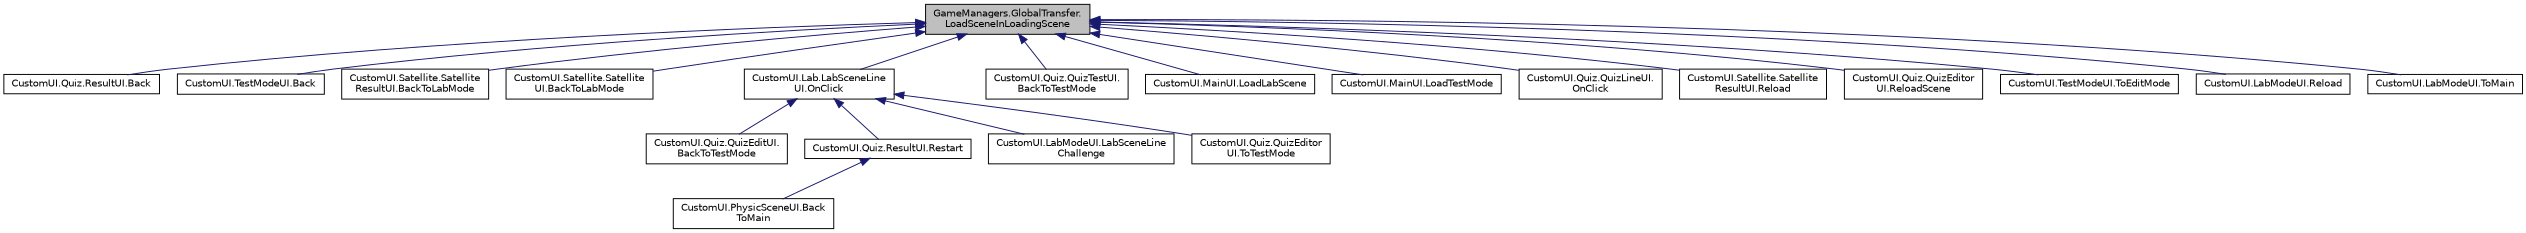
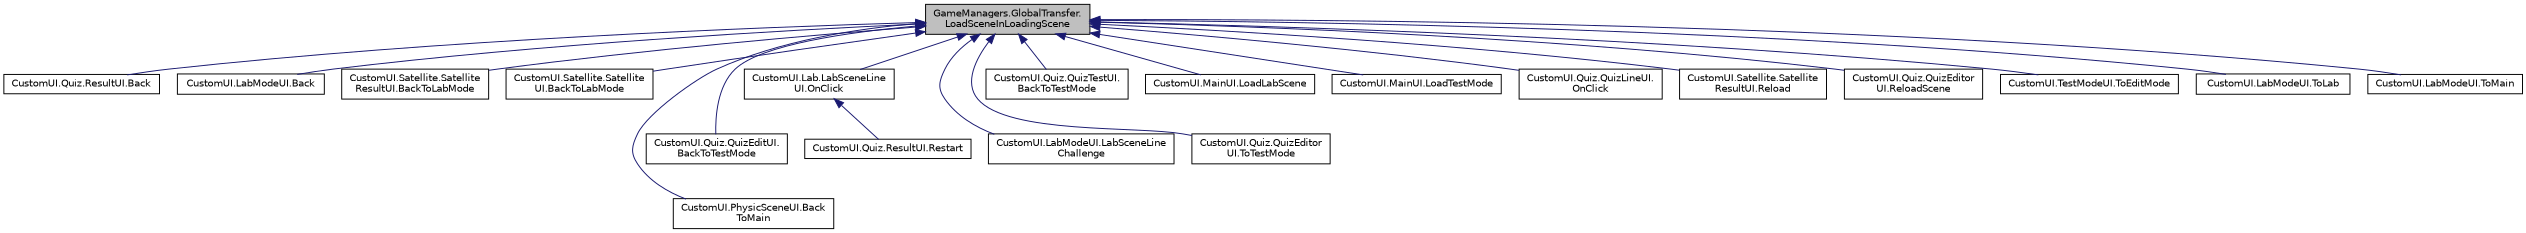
node "CustomUI.TestModeUI.Back": label "CustomUI.TestModeUI.Back" -> "CustomUI.LabModeUI.Back"
node "CustomUI.LabModeUI.Reload": label "CustomUI.LabModeUI.Reload" -> "CustomUI.LabModeUI.ToLab"
edge "CustomUI.Quiz.QuizEditor UI.ToTestMode" -> "CustomUI.Lab.LabSceneLine UI.OnClick": now "CustomUI.Quiz.QuizEditor UI.ToTestMode" -> "GameManagers.GlobalTransfer. LoadSceneInLoadingScene"
edge "CustomUI.LabModeUI.LabSceneLine Challenge" -> "CustomUI.Lab.LabSceneLine UI.OnClick": now "CustomUI.LabModeUI.LabSceneLine Challenge" -> "GameManagers.GlobalTransfer. LoadSceneInLoadingScene"
edge "CustomUI.Quiz.QuizEditUI. BackToTestMode" -> "CustomUI.Lab.LabSceneLine UI.OnClick": now "CustomUI.Quiz.QuizEditUI. BackToTestMode" -> "GameManagers.GlobalTransfer. LoadSceneInLoadingScene"
edge "CustomUI.PhysicSceneUI.Back ToMain" -> "CustomUI.Quiz.ResultUI.Restart": now "CustomUI.PhysicSceneUI.Back ToMain" -> "GameManagers.GlobalTransfer. LoadSceneInLoadingScene"
